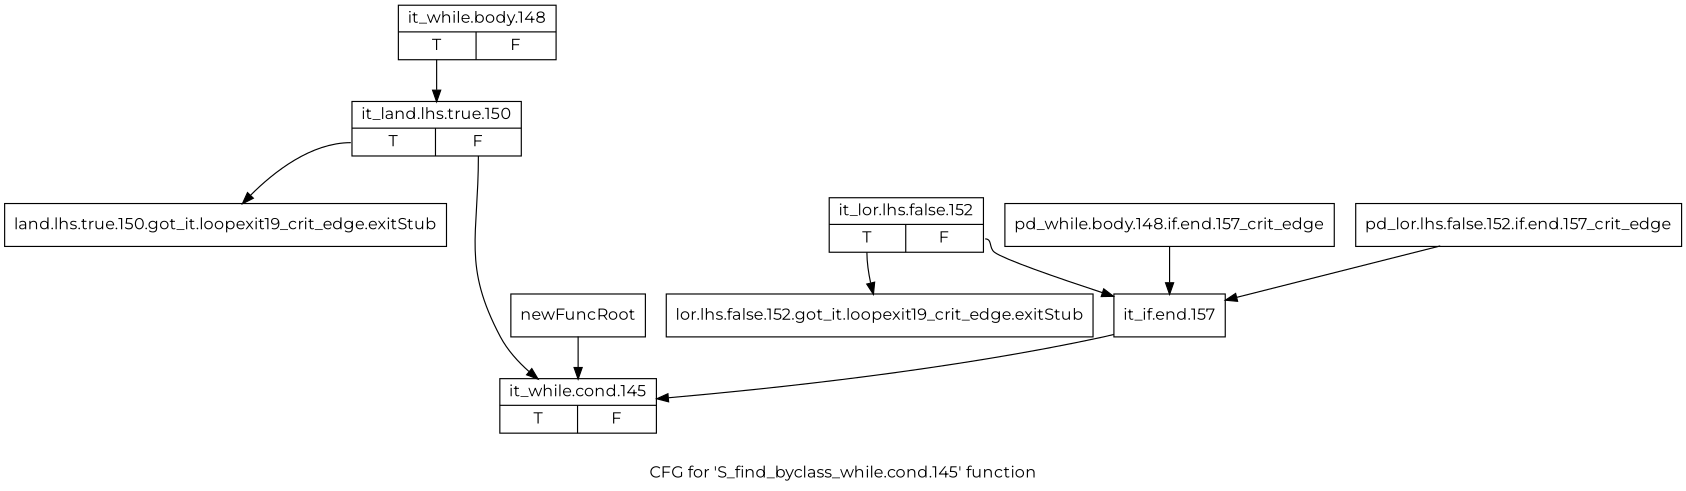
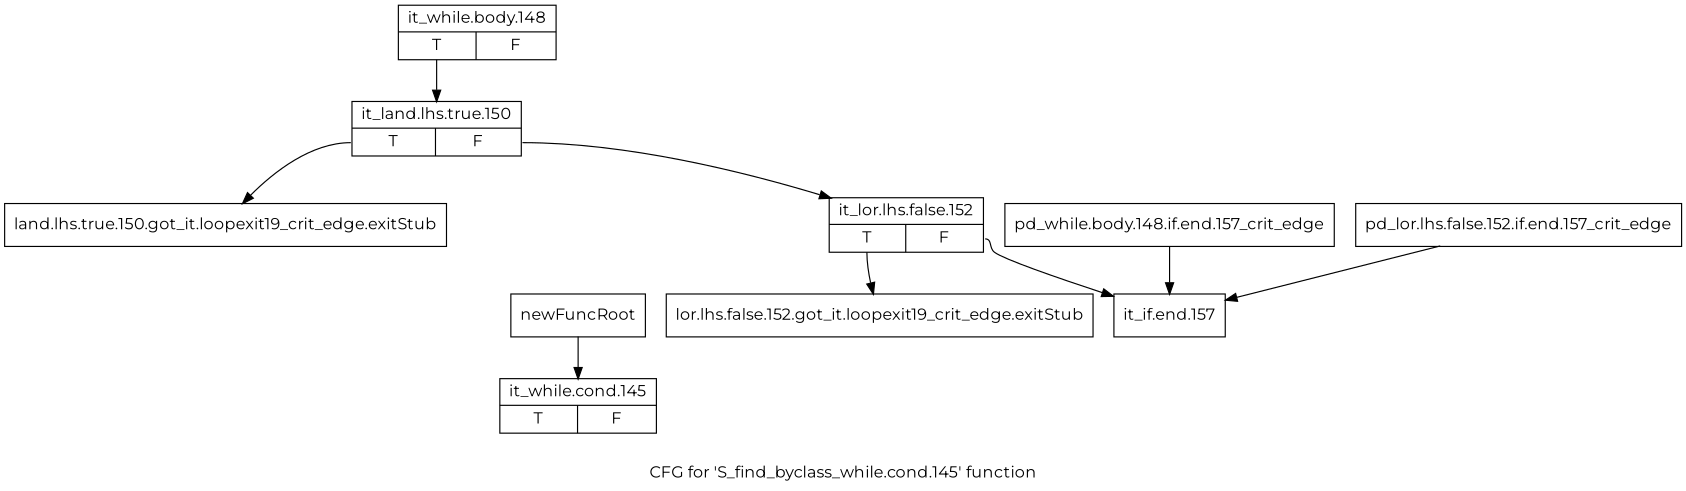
edge "it_land.lhs.true.150" -> "it_while.cond.145": now "it_land.lhs.true.150" -> "it_lor.lhs.false.152"
edge "it_if.end.157" -> "it_while.cond.145": removed
